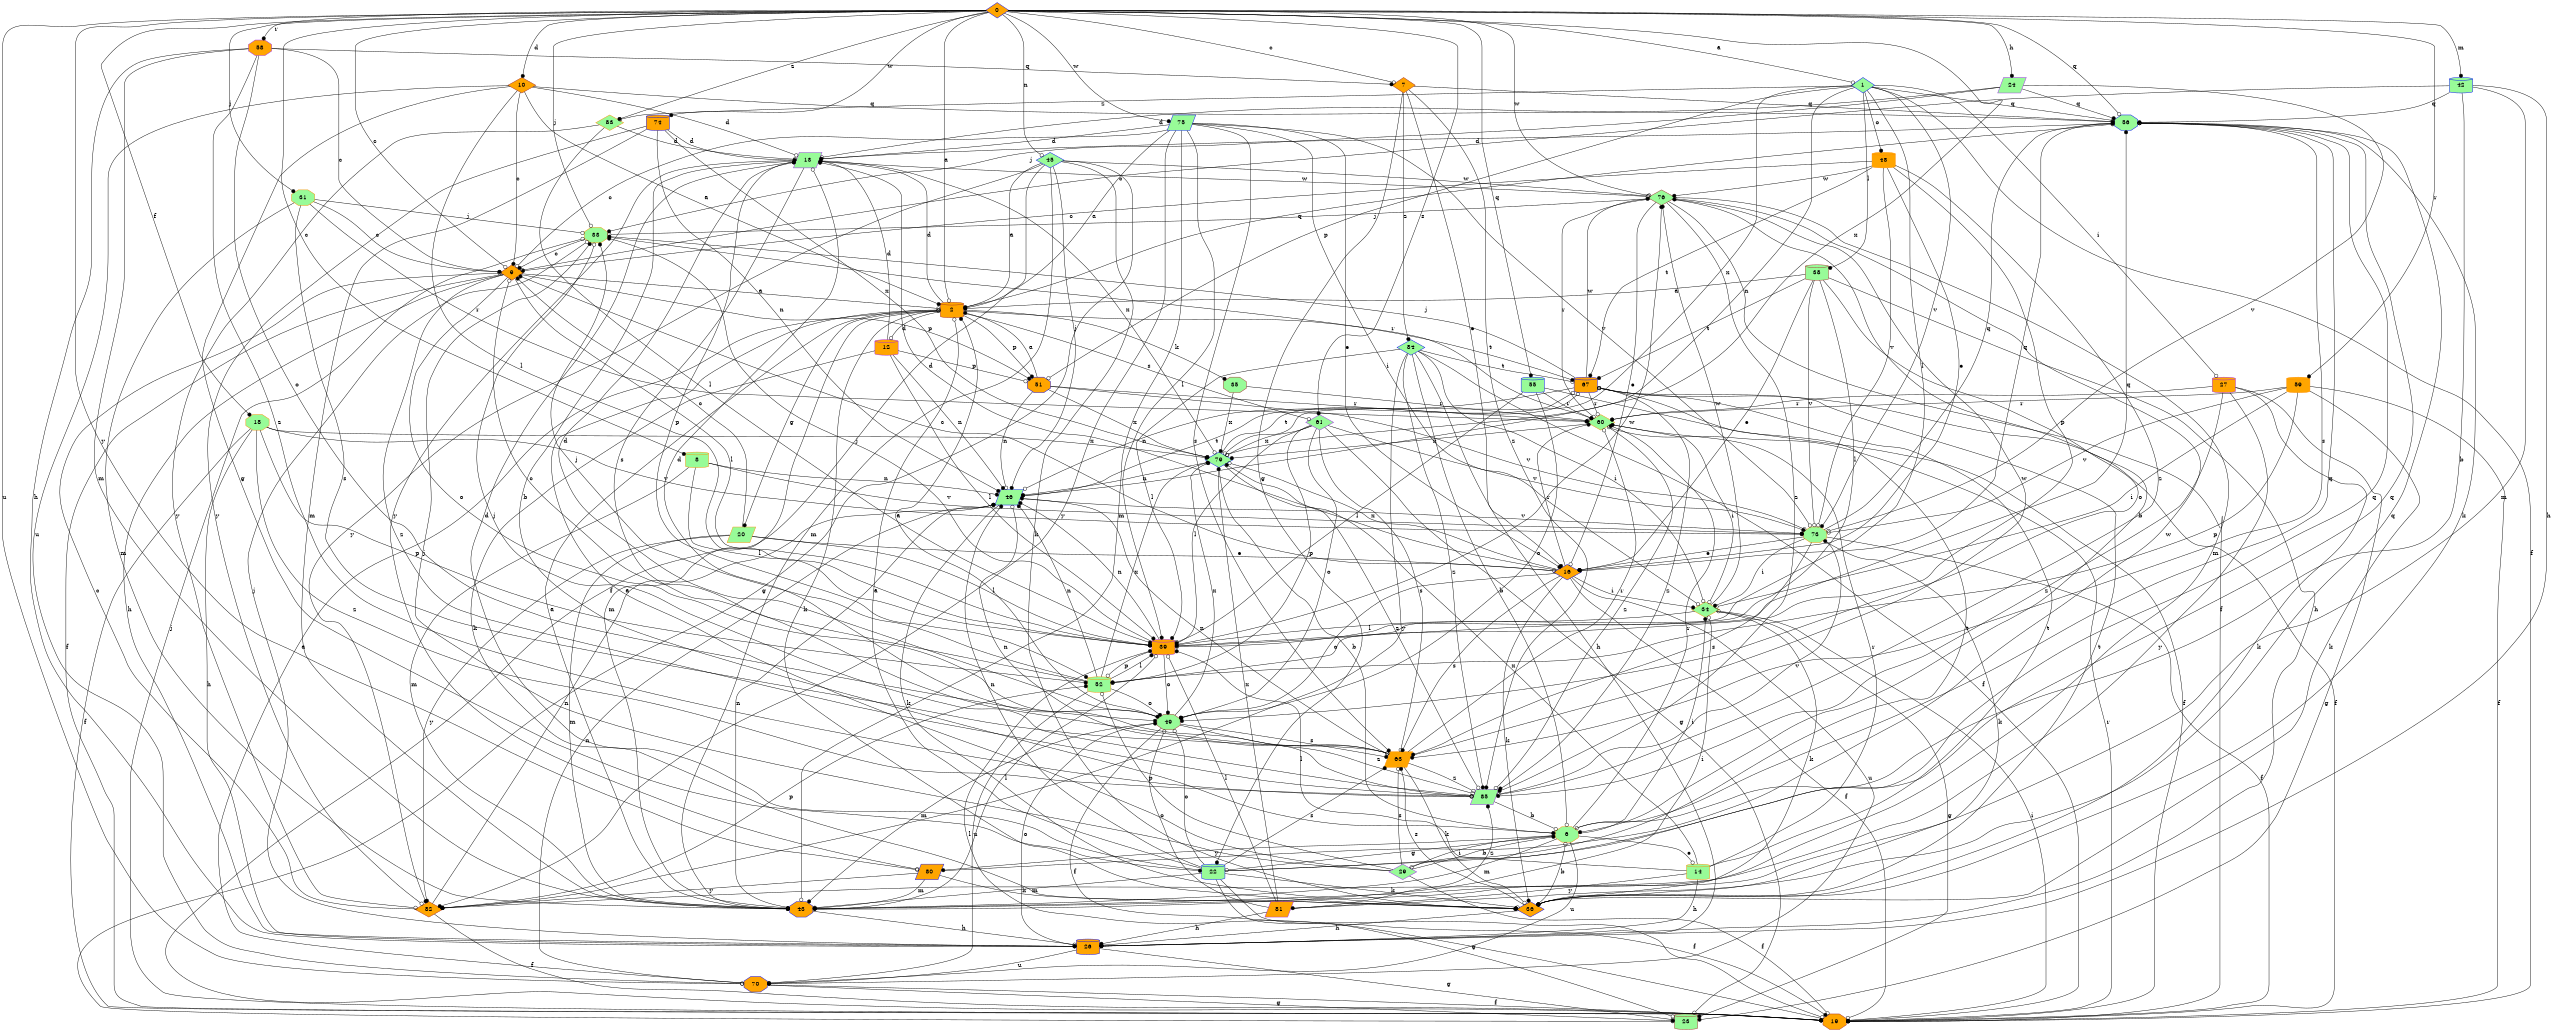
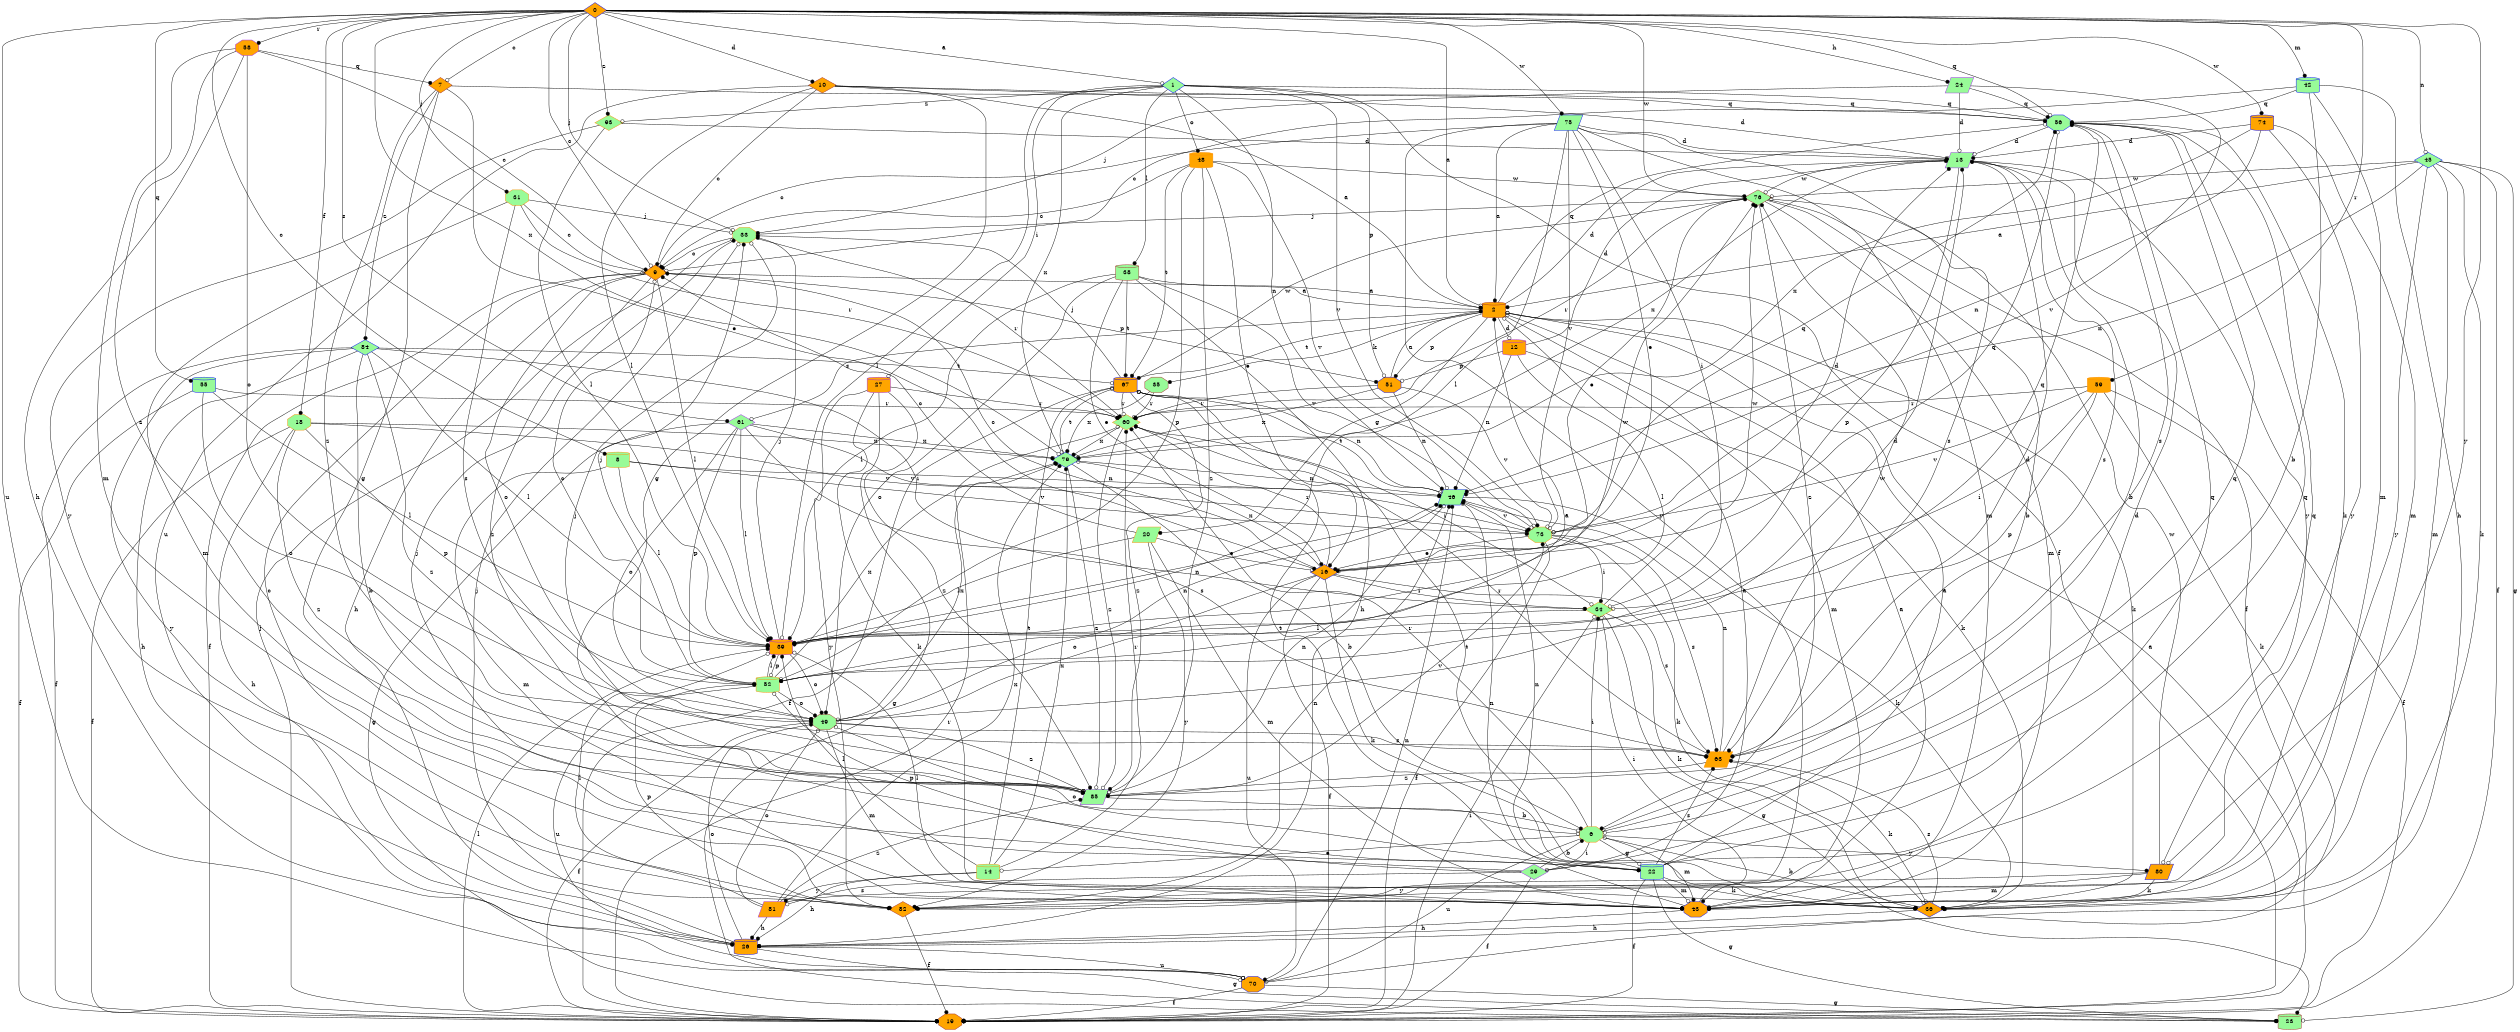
node "83": label "83" -> "93"
edge "45" -> "46": label "j" -> "n"
edge "29" -> "63": now "29" -> "81"
